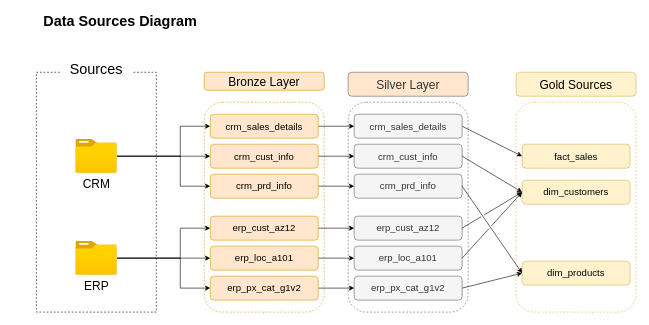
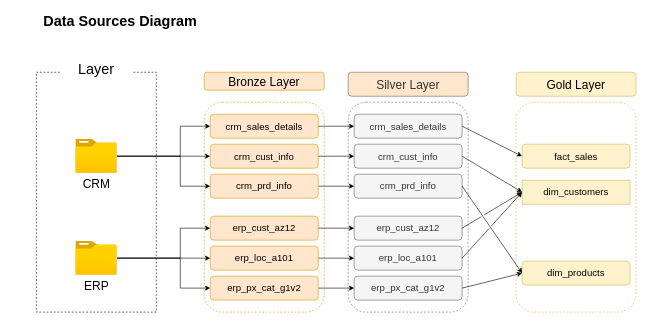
node "Sources": label "Sources" -> "Layer"
node "Gold Sources": label "Gold Sources" -> "Gold Layer"
node "dim_customers": shape rounded rectangle -> rectangle
